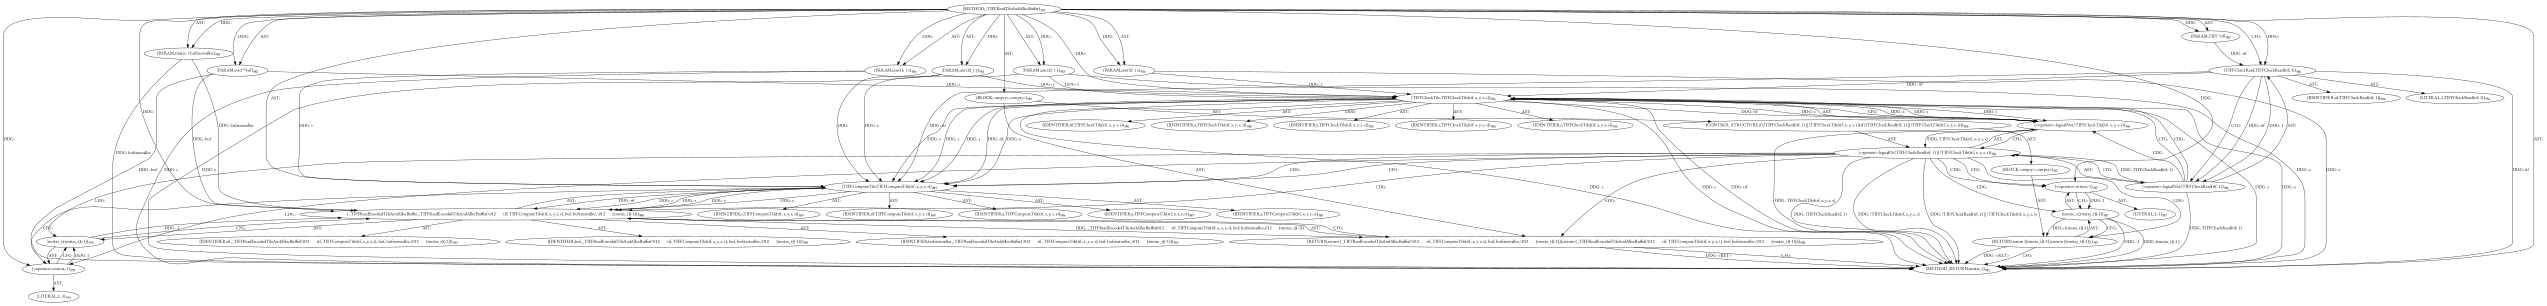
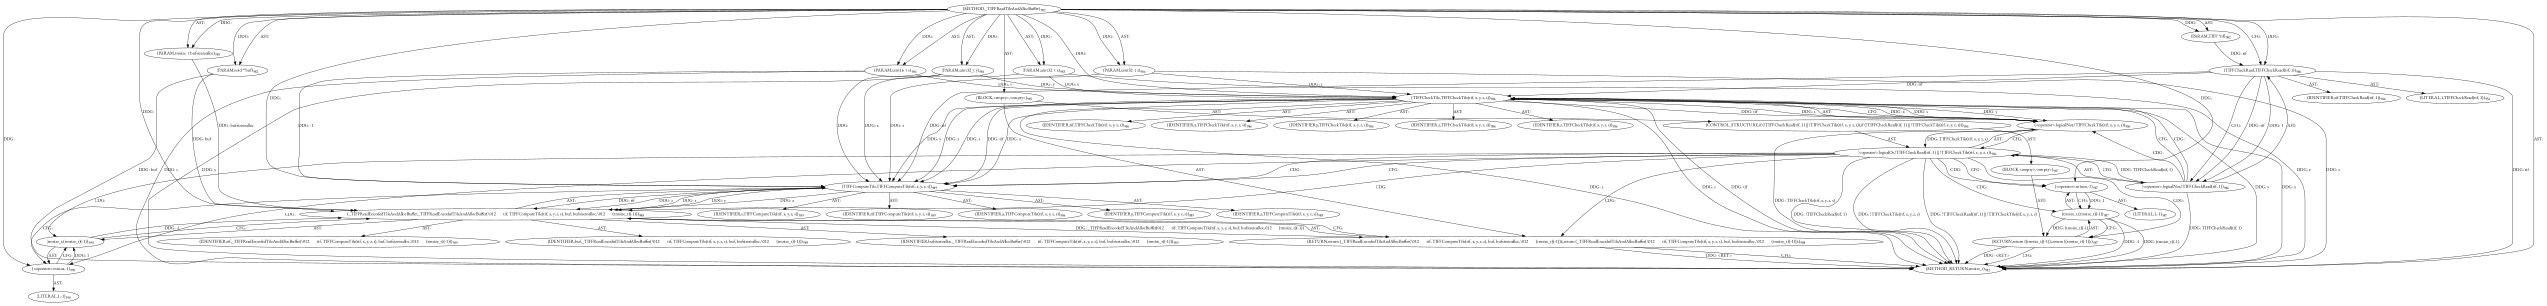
edge "(PARAM,uint32_t z)" -> "(TIFFComputeTile,TIFFComputeTile(tif, x, y, z, s))": added, label "DDG: z"
edge "(PARAM,void **buf)" -> "(TIFFCheckTile,TIFFCheckTile(tif, x, y, z, s))": now "(PARAM,uint16_t s)" -> "(TIFFCheckTile,TIFFCheckTile(tif, x, y, z, s))"
edge "(METHOD,_TIFFReadTileAndAllocBuffer)" -> "(TIFFComputeTile,TIFFComputeTile(tif, x, y, z, s))": label "AST: " -> "DDG: "
edge "(TIFFCheckTile,TIFFCheckTile(tif, x, y, z, s))" -> "(IDENTIFIER,x,TIFFCheckTile(tif, x, y, z, s))": label "DDG: " -> "AST: "
edge "(PARAM,uint16_t s)" -> "(TIFFComputeTile,TIFFComputeTile(tif, x, y, z, s))": label "DDG: s" -> "DDG: -1"
edge "(PARAM,tmsize_t bufsizetoalloc)" -> "(METHOD_RETURN,tmsize_t)": removed, label "DDG: bufsizetoalloc"
